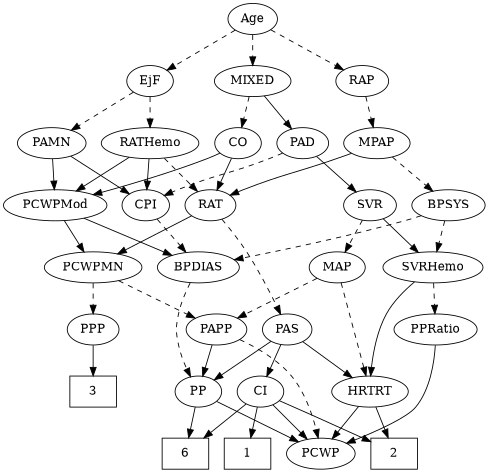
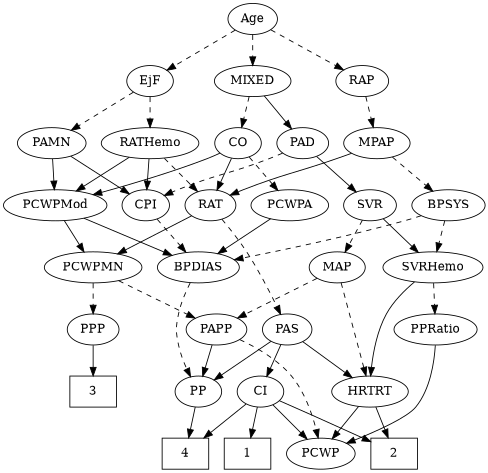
node "PCWPA": added
edge "PP" -> "PCWP": removed
node "6": label "6" -> "4"
